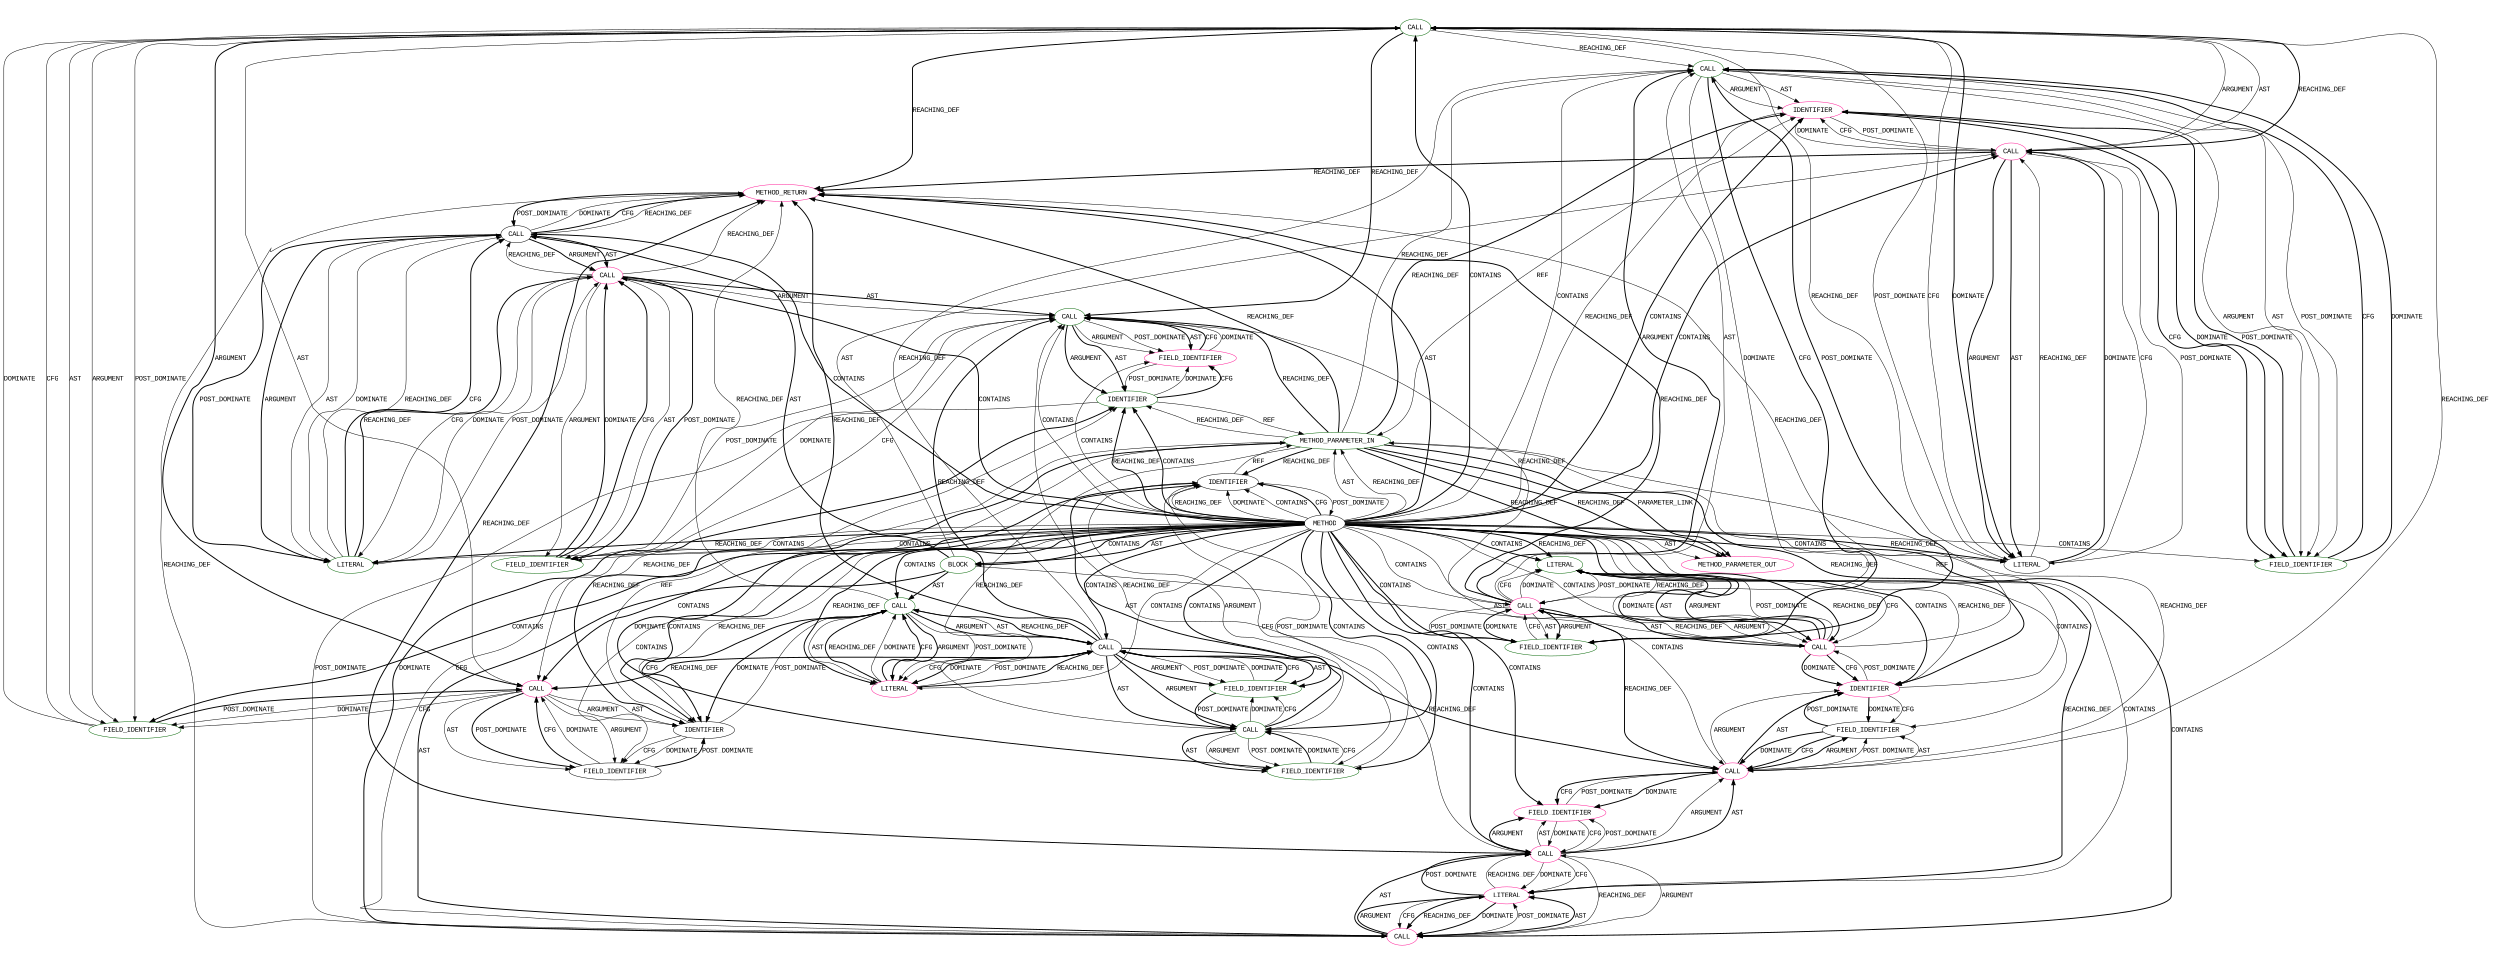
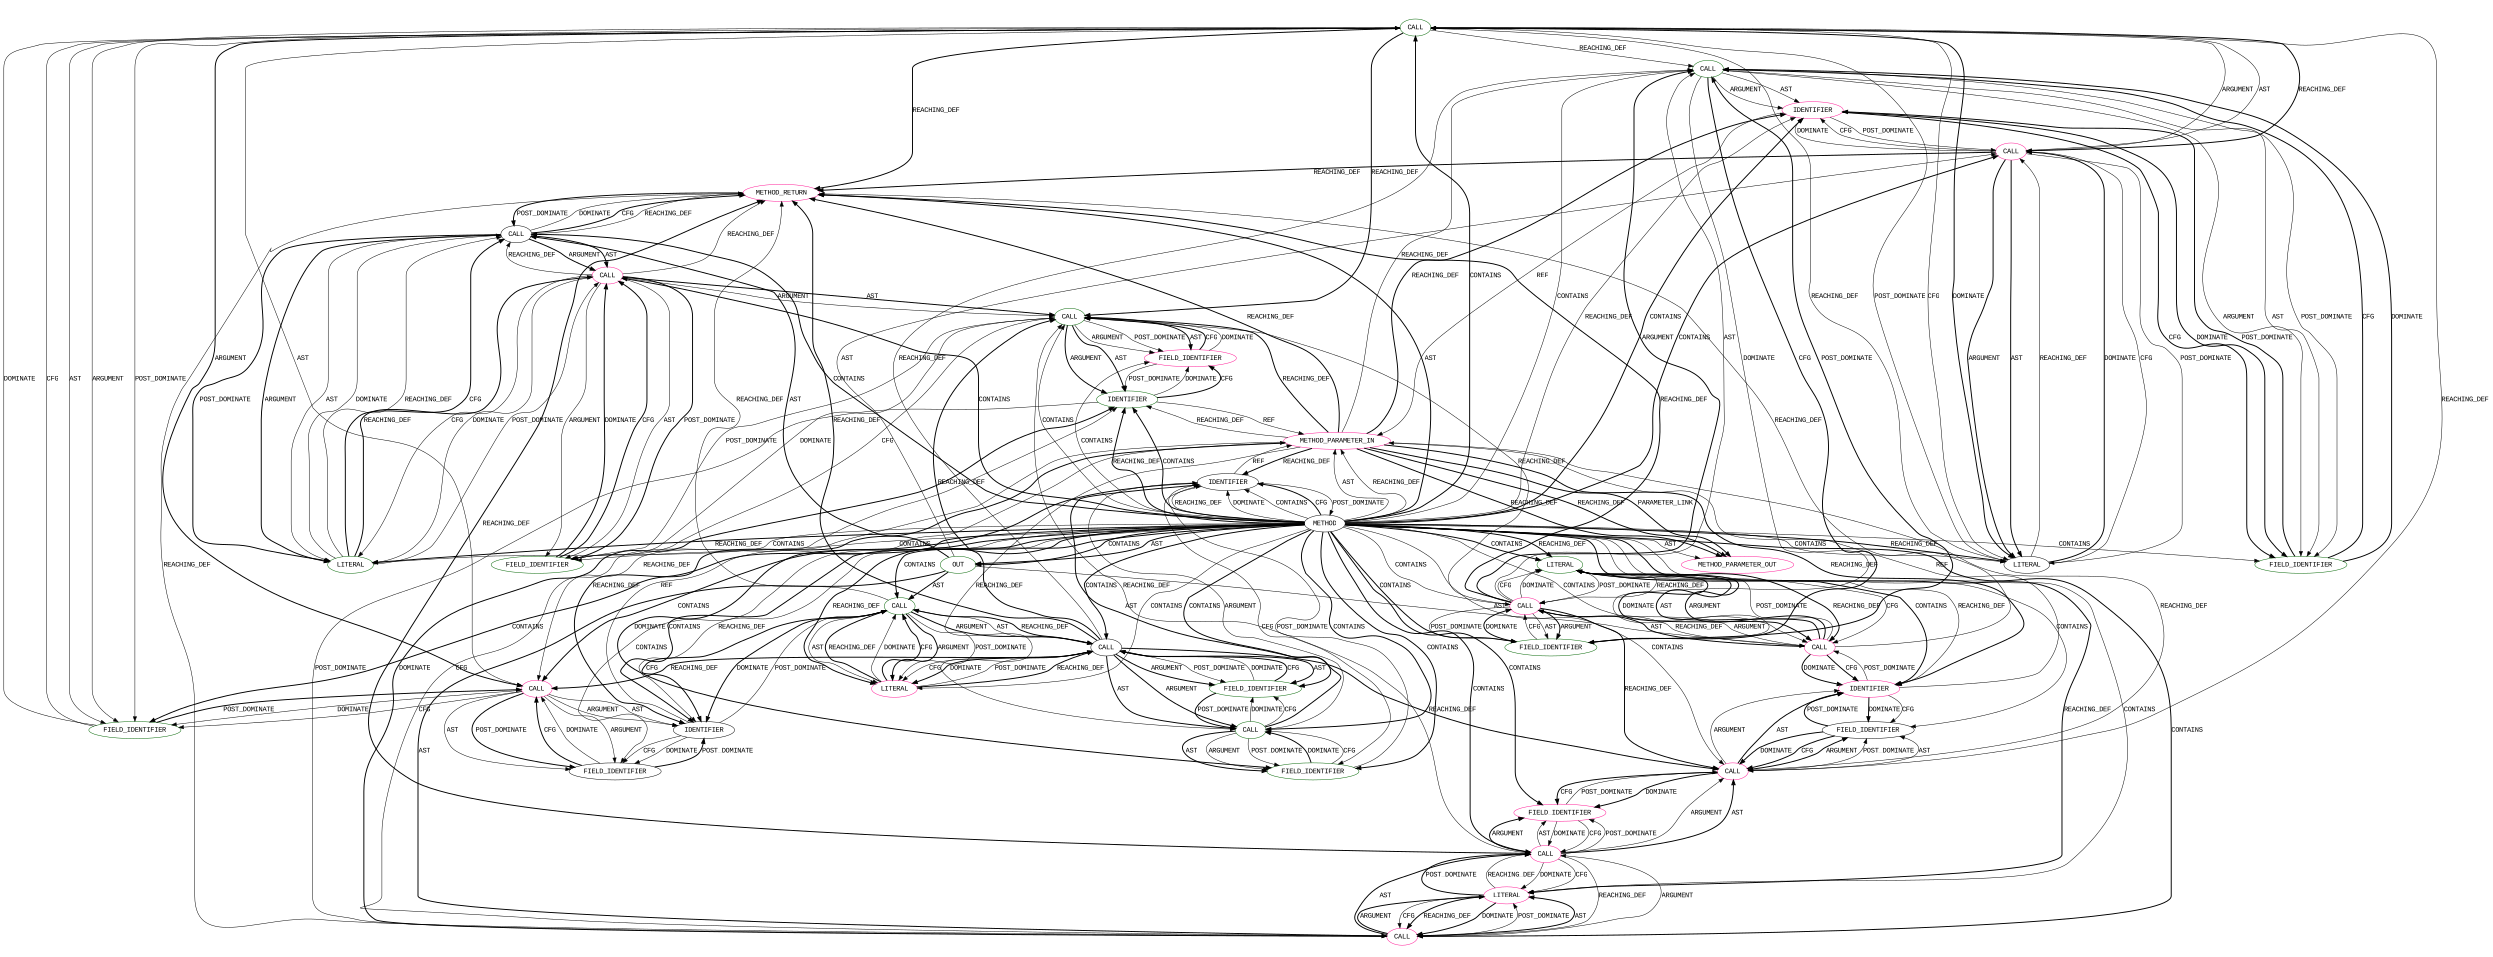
node "METHOD_PARAMETER_IN": color darkgreen -> deeppink
node "BLOCK": label "BLOCK" -> "OUT"
